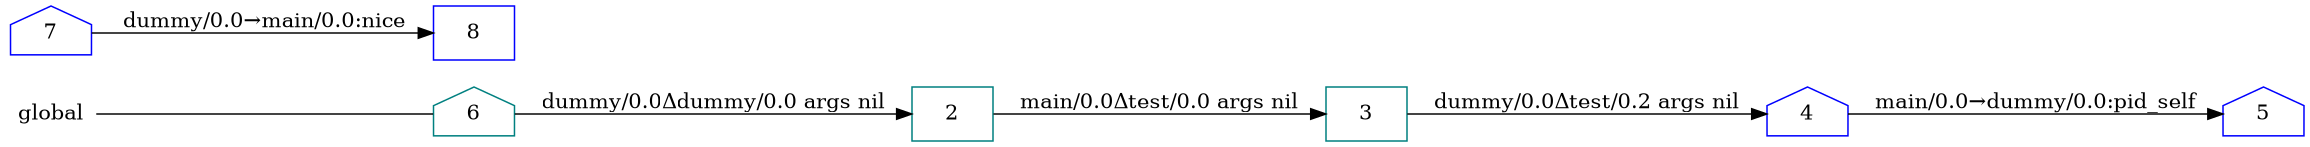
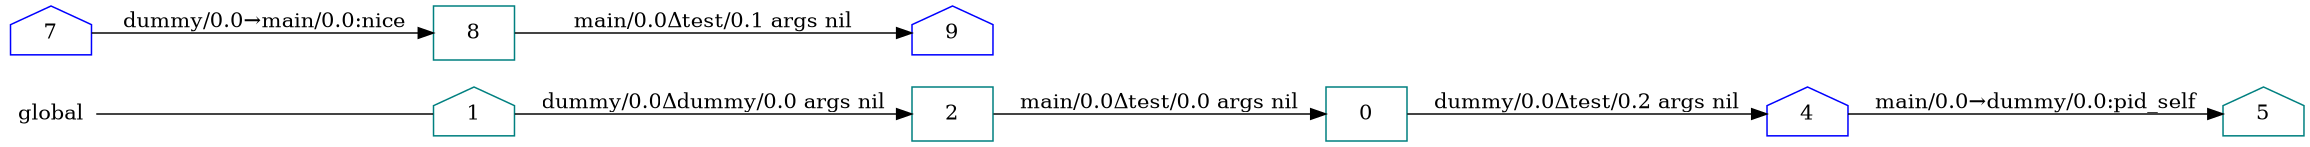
node "8": color blue -> teal
node "9": added
node "6": label "6" -> "1"
node "3": label "3" -> "0"
node "5": color blue -> teal
